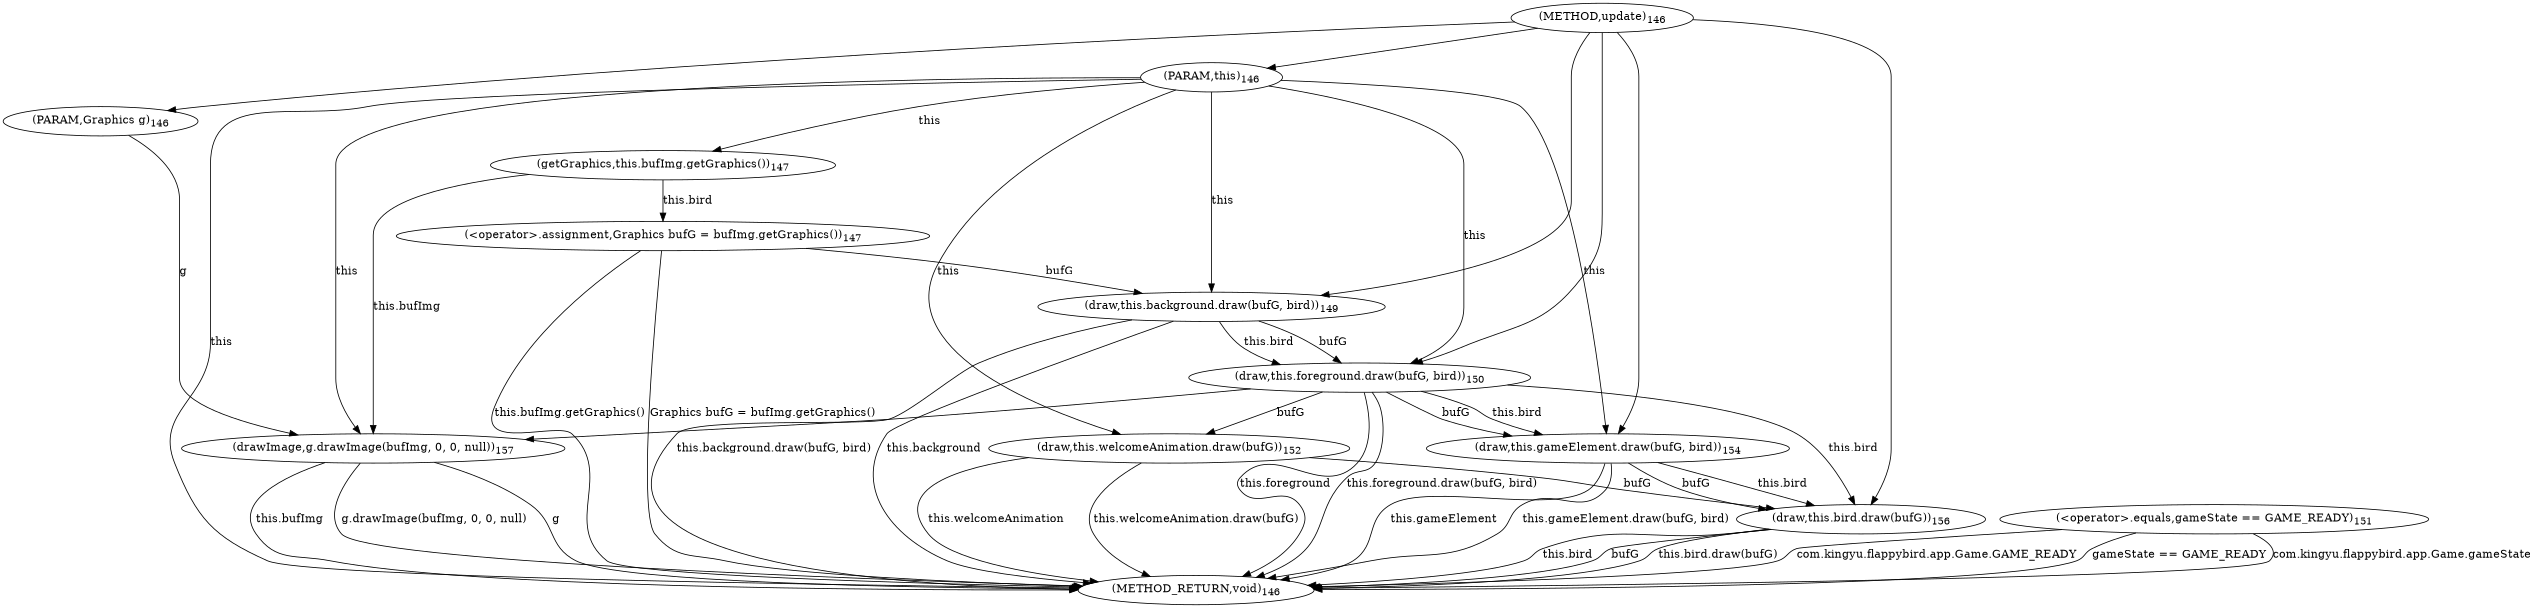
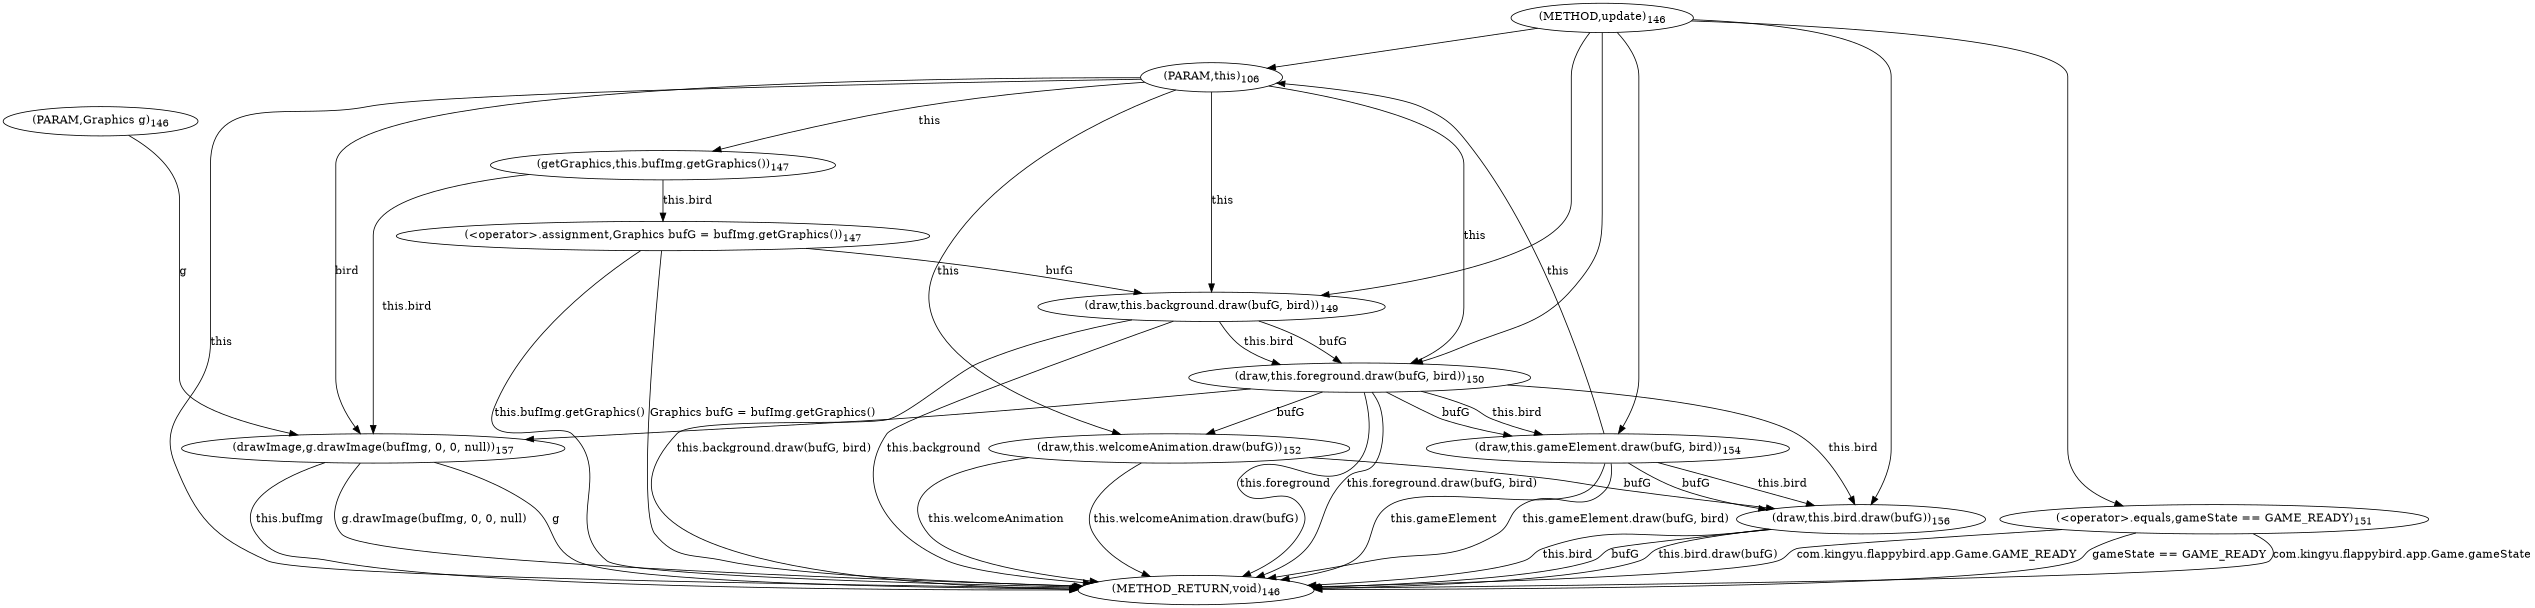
edge "(METHOD,update)" -> "(PARAM,Graphics g)": now "(METHOD,update)" -> "(<operator>.equals,gameState == GAME_READY)"
node "(PARAM,this)": text "146" -> "106"
edge "(PARAM,this)" -> "(draw,this.gameElement.draw(bufG, bird))": reversed
edge "(PARAM,this)" -> "(drawImage,g.drawImage(bufImg, 0, 0, null))": label "this" -> "bird"
edge "(getGraphics,this.bufImg.getGraphics())" -> "(drawImage,g.drawImage(bufImg, 0, 0, null))": label "this.bufImg" -> "this.bird"
